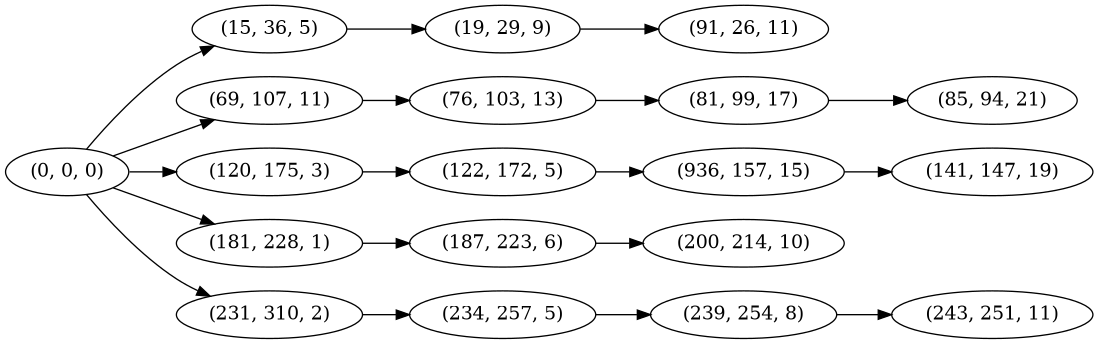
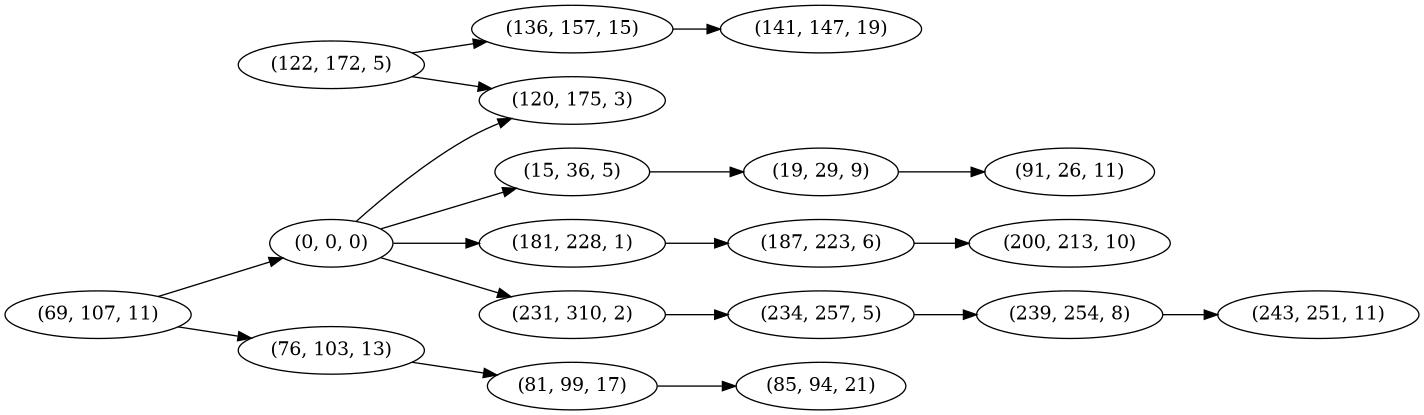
edge "(0, 0, 0)" -> "(69, 107, 11)": reversed
edge "(120, 175, 3)" -> "(122, 172, 5)": reversed
node "(936, 157, 15)": label "(936, 157, 15)" -> "(136, 157, 15)"
node "(200, 214, 10)": label "(200, 214, 10)" -> "(200, 213, 10)"
